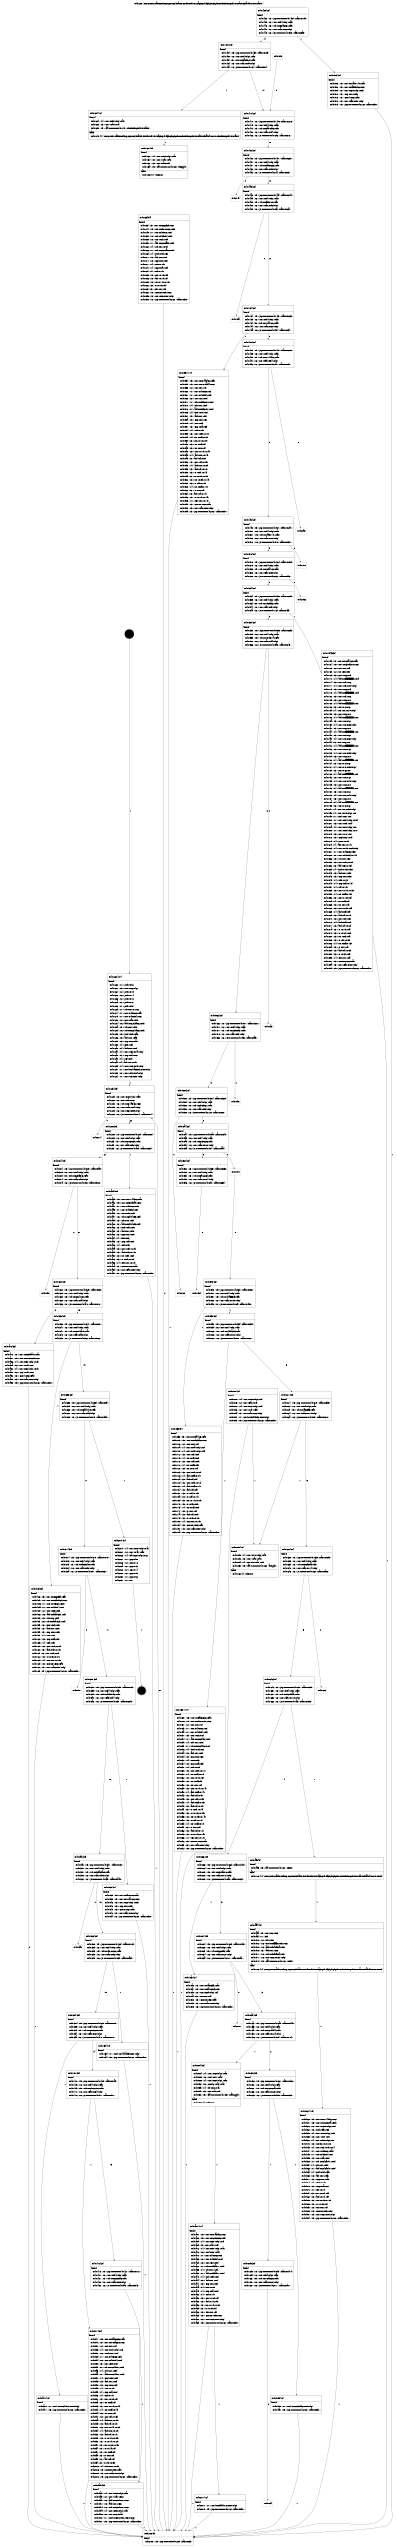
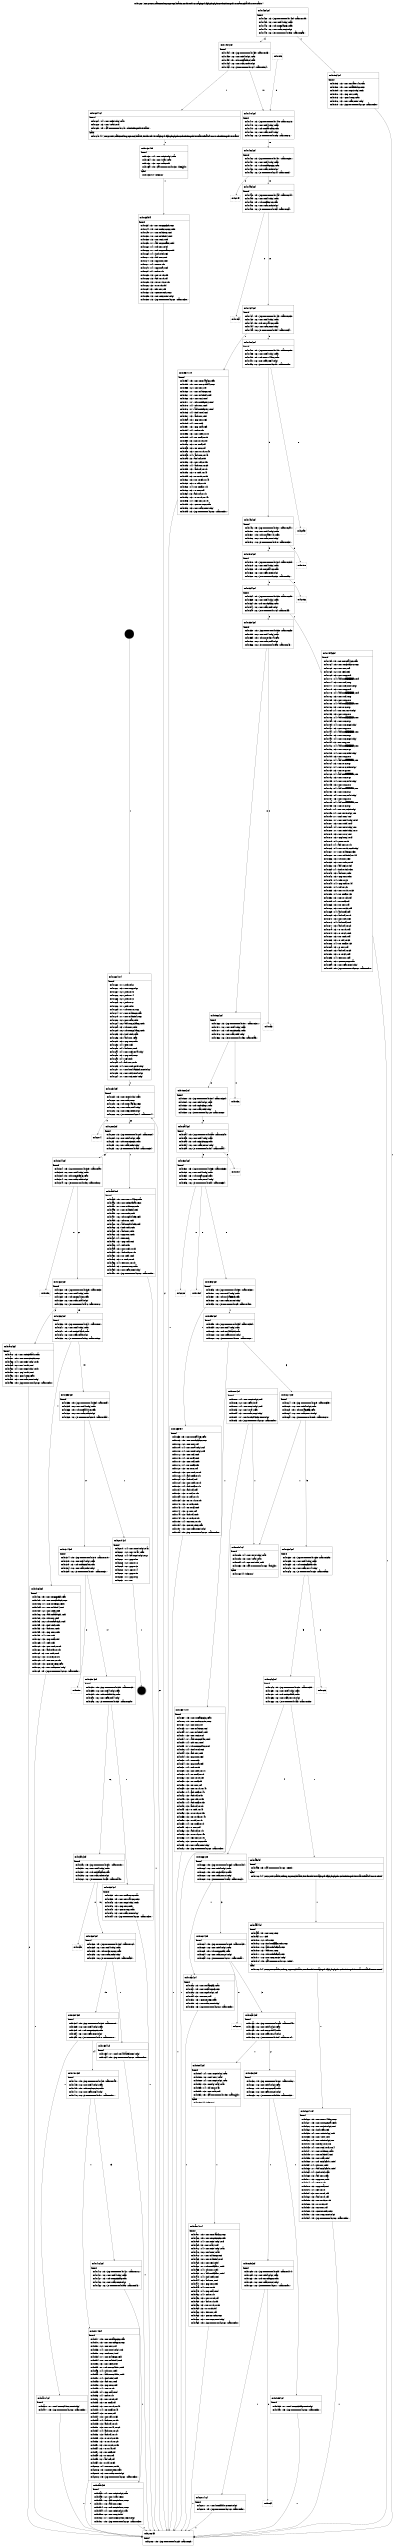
edge "0x401c30 [15]" -> "0x401c3f [94]": added, label "1"
edge "0x401588 [28]" -> "0x402128": now "0x4015c0 [28]" -> "0x402128"
edge "0x401d04" -> "0x4015dc [28]": now "0x4015c0 [28]" -> "0x4015dc [28]"
edge "0x401a01 [111]" -> "0x402011 [12]": now "0x4016d8 [28]" -> "0x402011 [12]"
